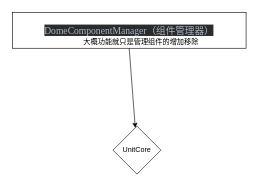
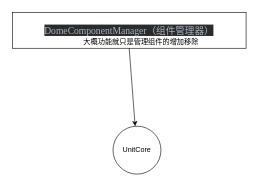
node "UnitCore": shape diamond -> ellipse
